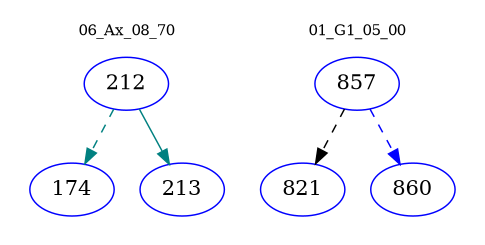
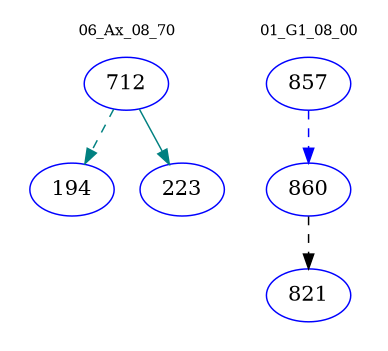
cluster "01_G1_05_00": label "01_G1_05_00" -> "01_G1_08_00"
node "212": label "212" -> "712"
edge "857" -> "821": now "860" -> "821"
node "174": label "174" -> "194"
node "213": label "213" -> "223"
